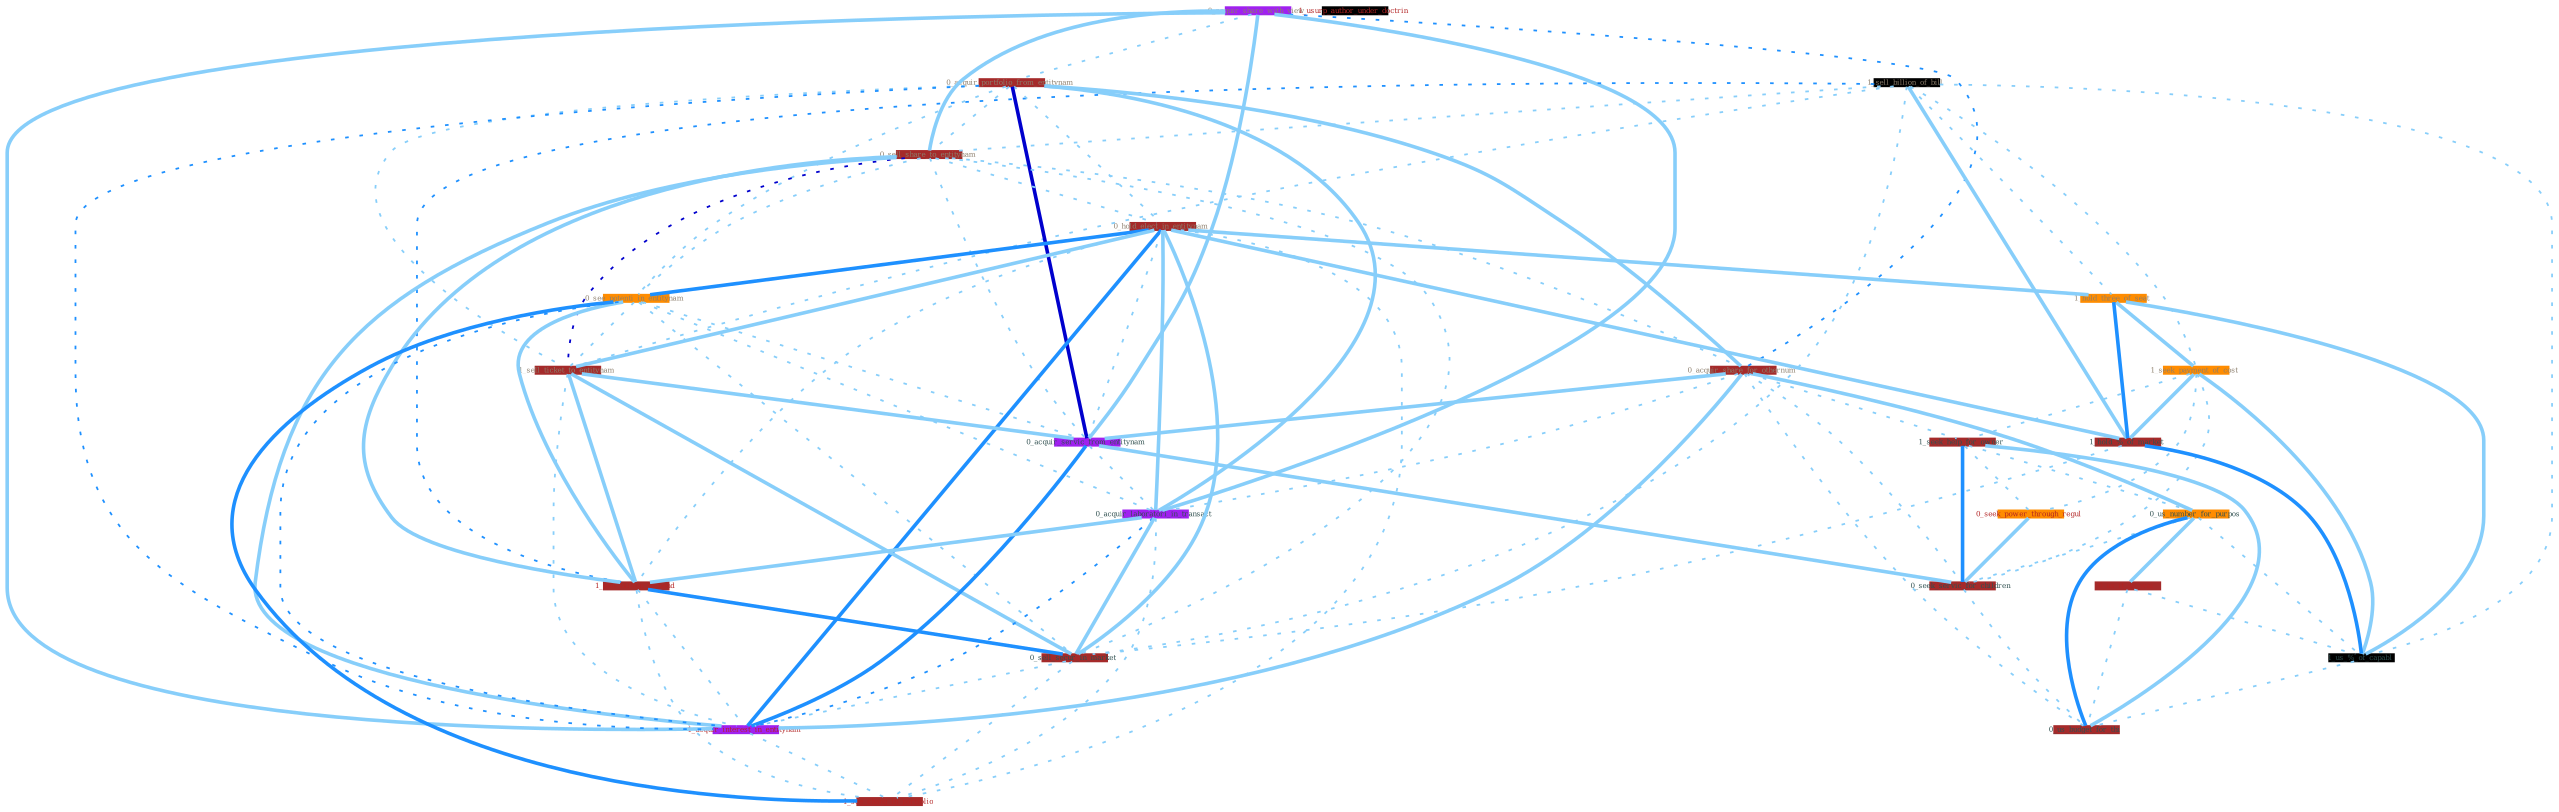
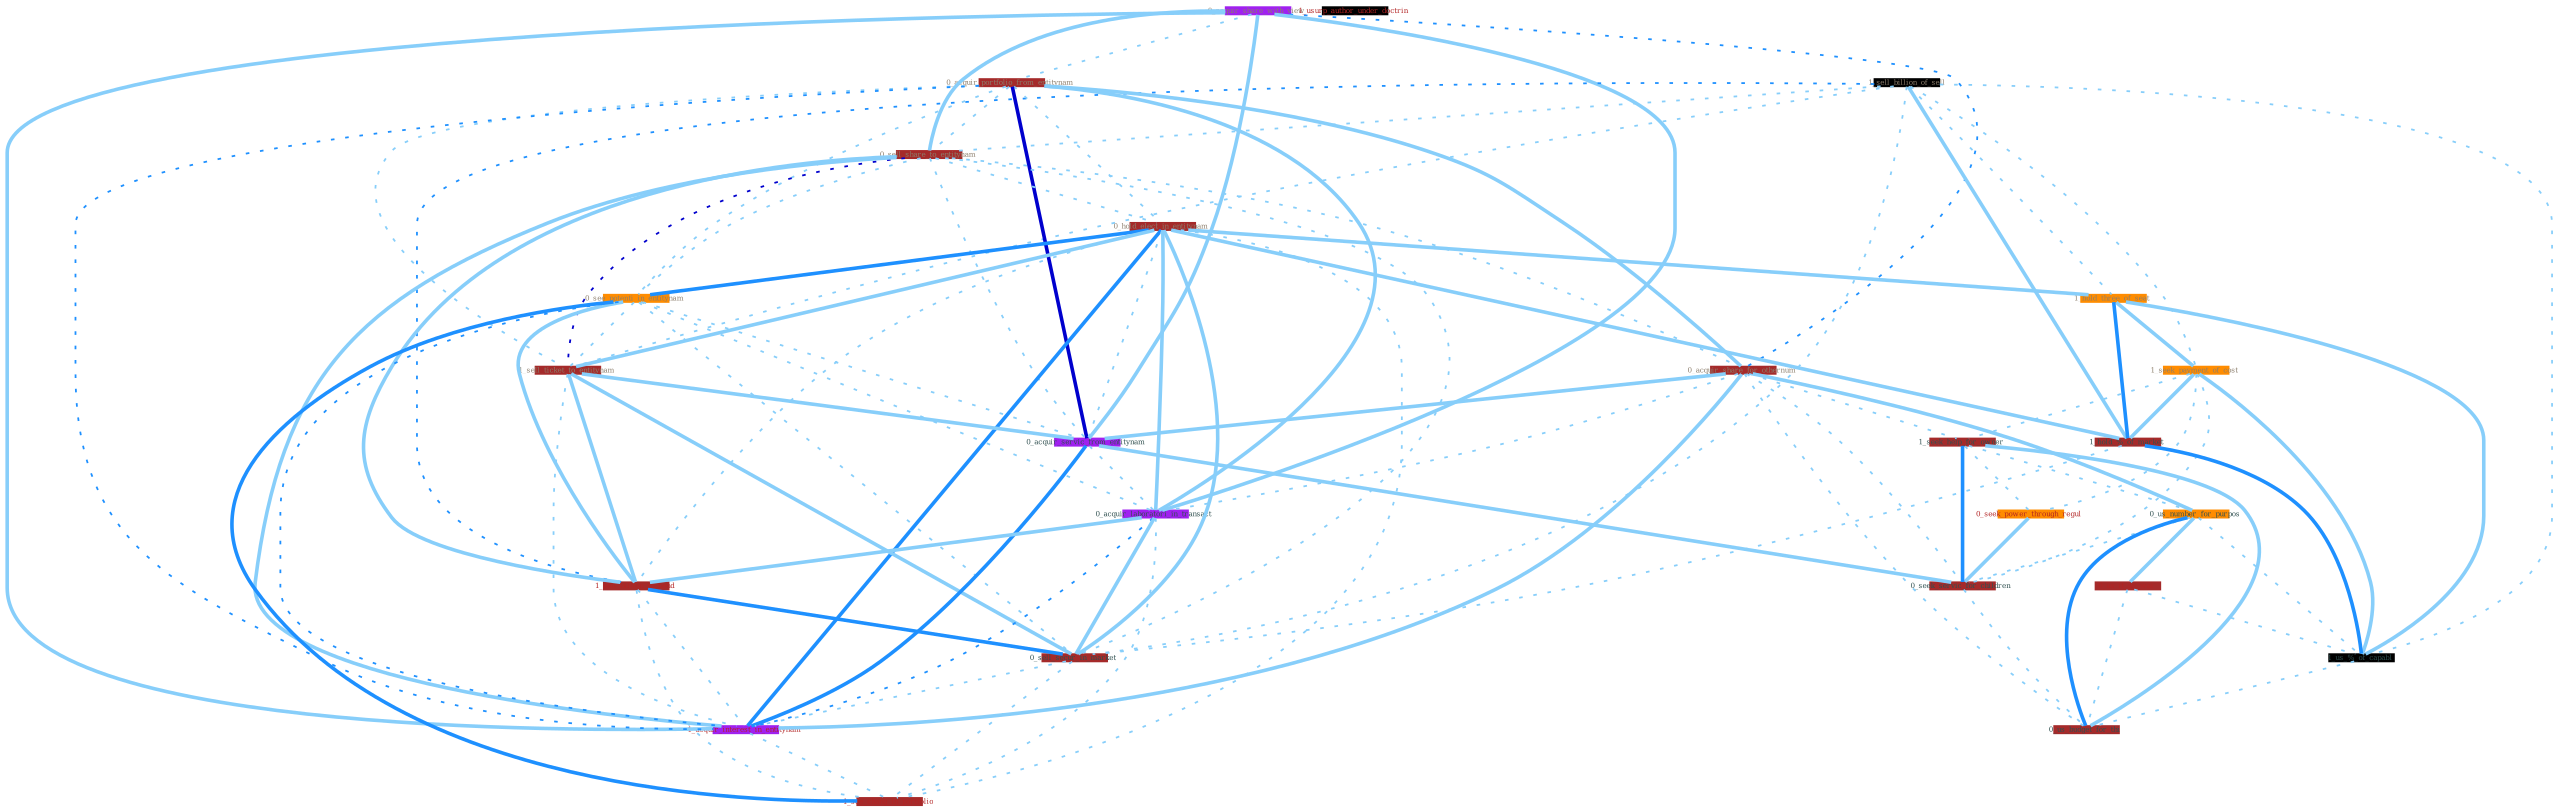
node "1_sell_billion_of_bill": label "1_sell_billion_of_bill" -> "1_sell_billion_of_sell"
